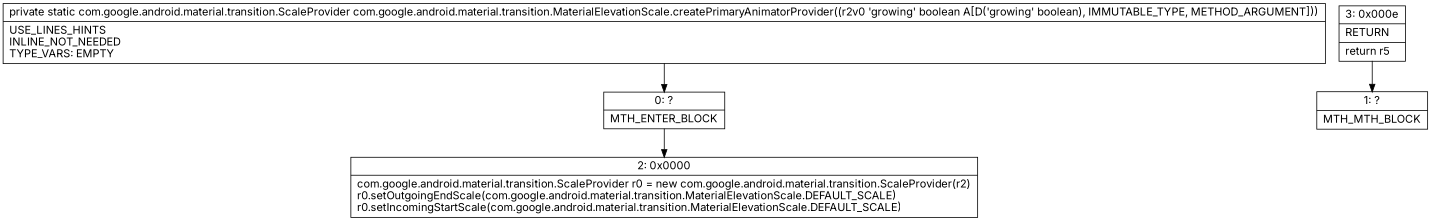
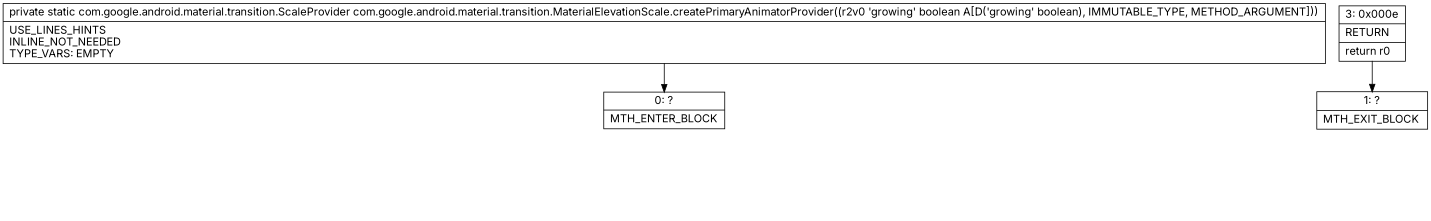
node "3: 0x000e": text "return r5" -> "return r0"
node "1: ?": text "MTH_MTH_BLOCK" -> "MTH_EXIT_BLOCK"
node "2: 0x0000": removed
